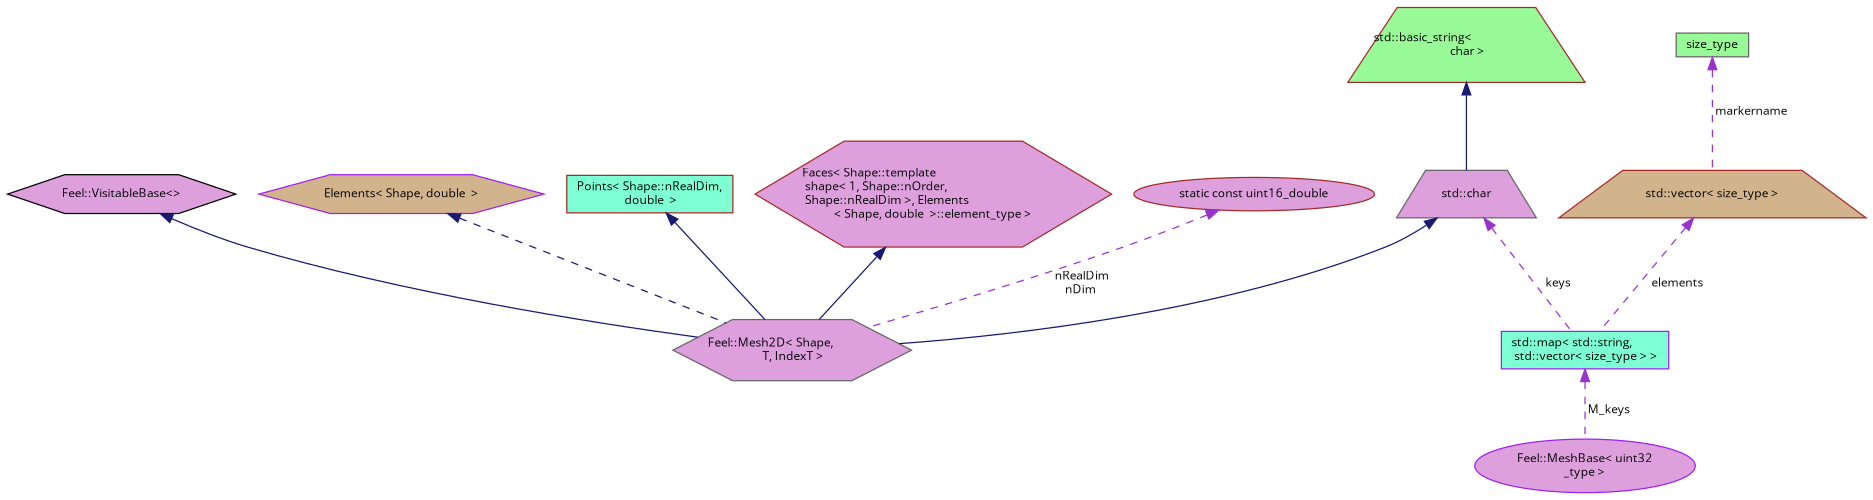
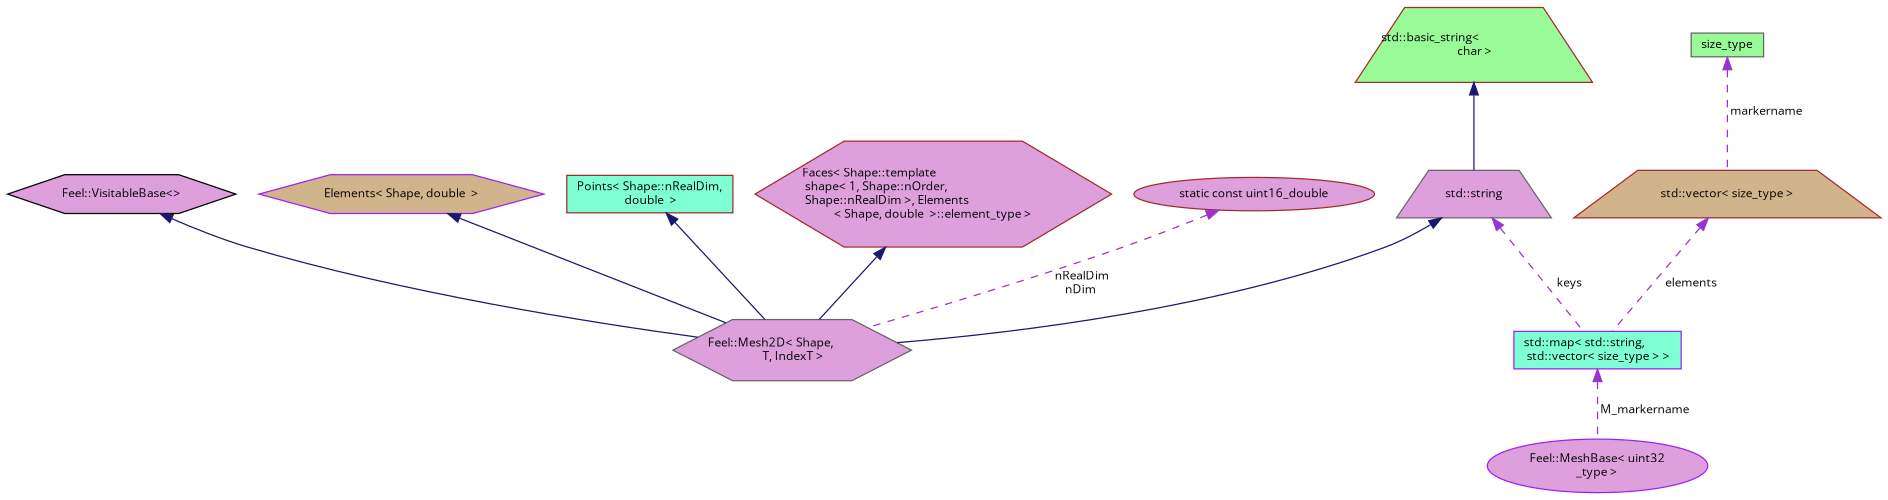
node "std::char": label "std::char" -> "std::string"
edge "Feel::Mesh2D< Shape, T, IndexT >" -> "Elements< Shape, double  >": style dashed -> solid
edge "Feel::MeshBase< uint32 _type >" -> "std::map< std::string, std::vector< size_type > >": label " M_keys" -> " M_markername"
